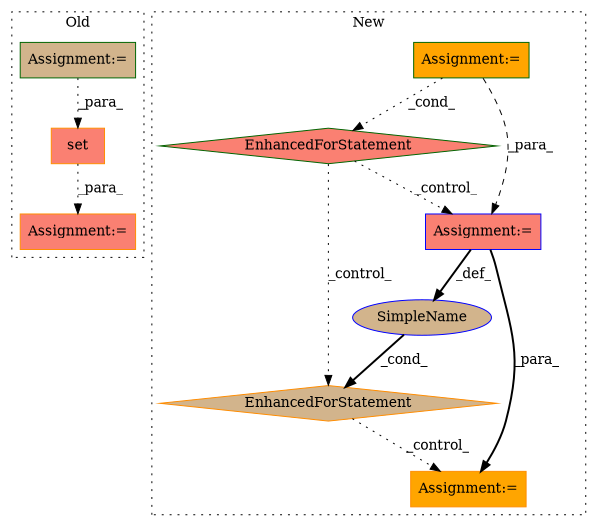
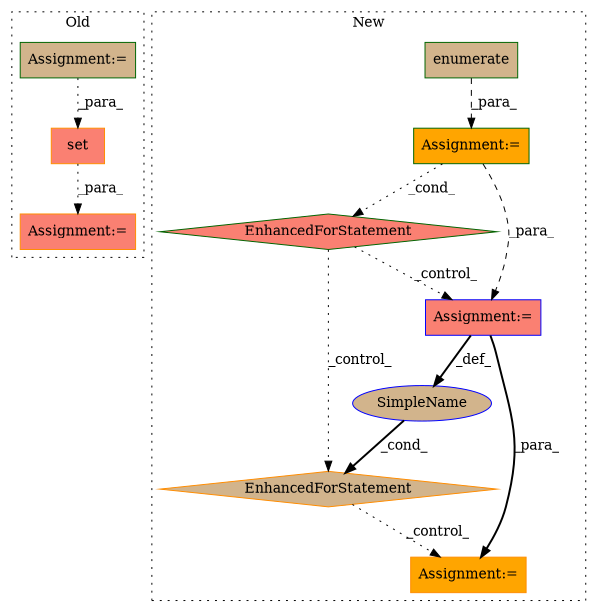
node "enumerate": added
